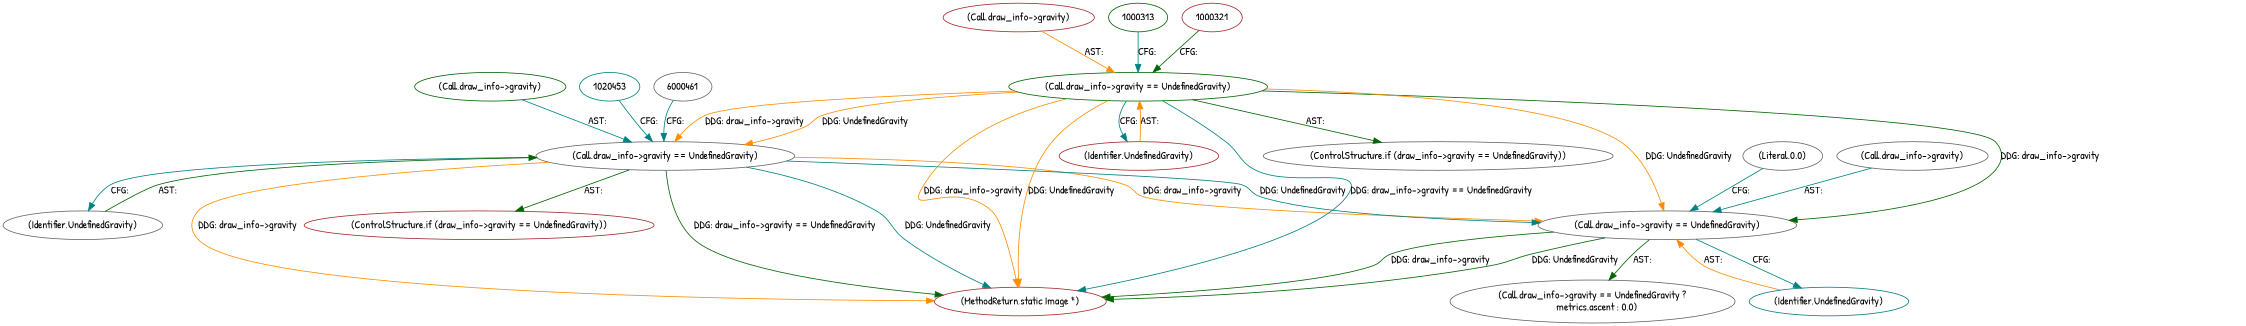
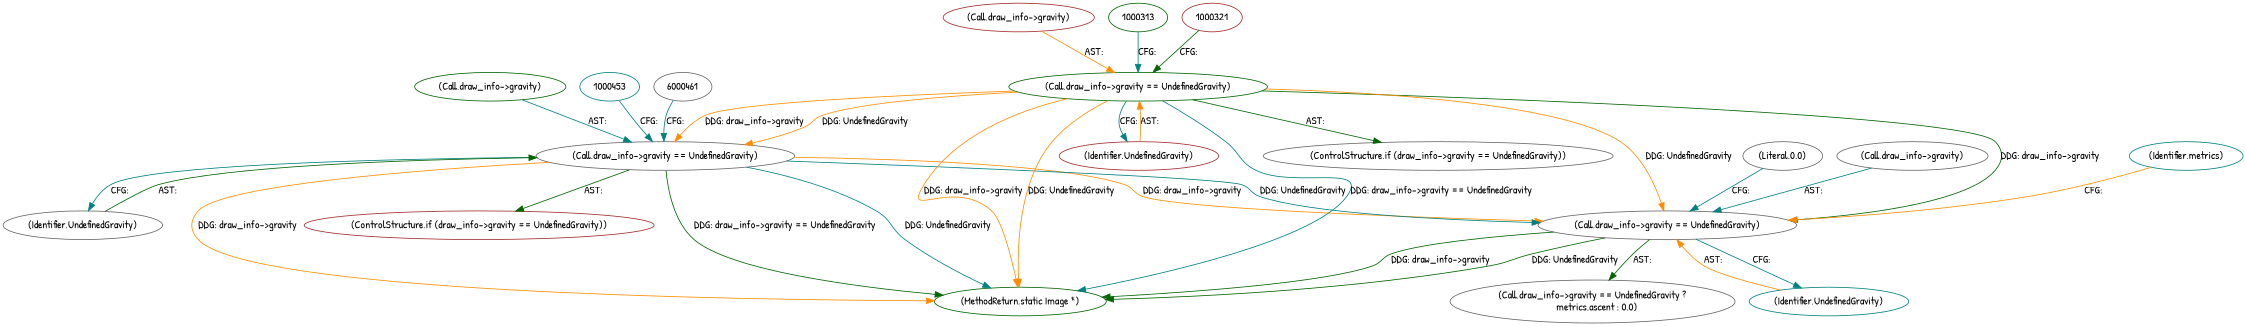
node "1020453": label "1020453" -> "1000453"
node "(Identifier,metrics)": added
node "(MethodReturn,static Image *)": color brown -> darkgreen
